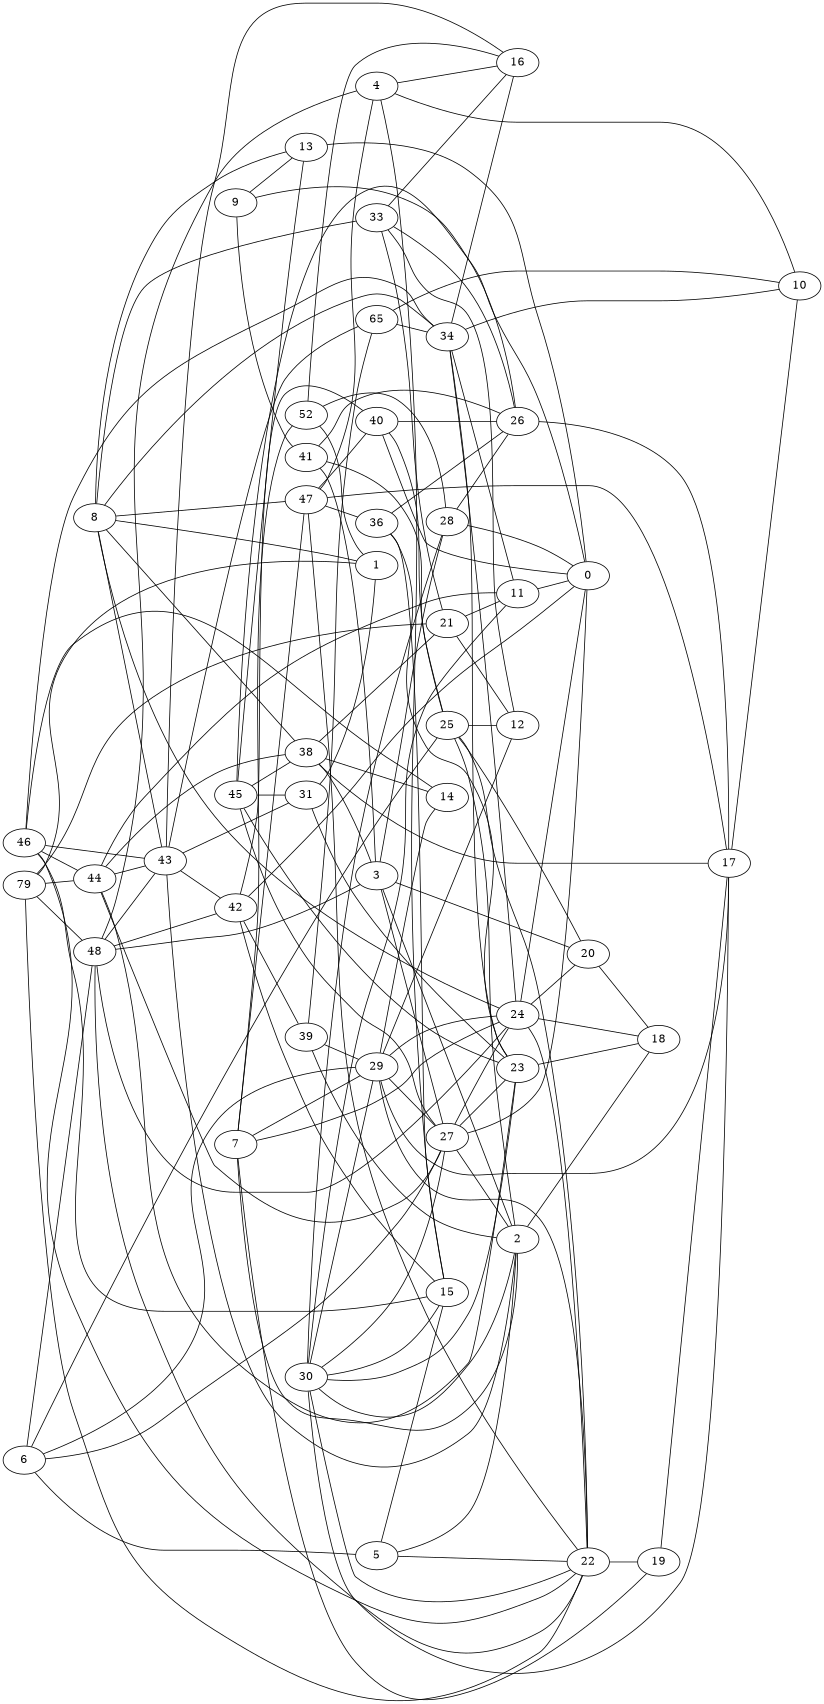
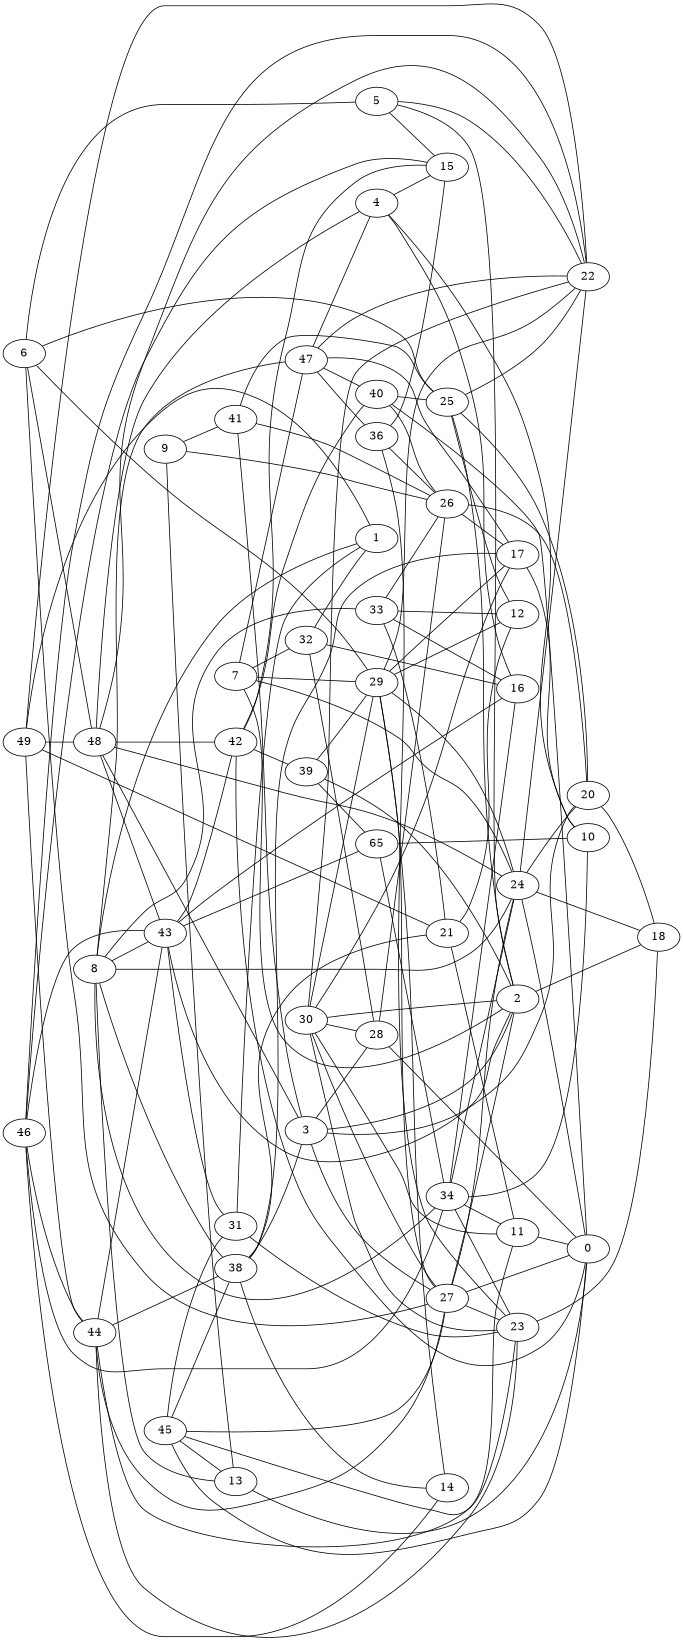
node "52": label "52" -> "32"
edge "26" -- "20": added
node "79": label "79" -> "49"
edge "15" -- "30": removed
node "19": removed
